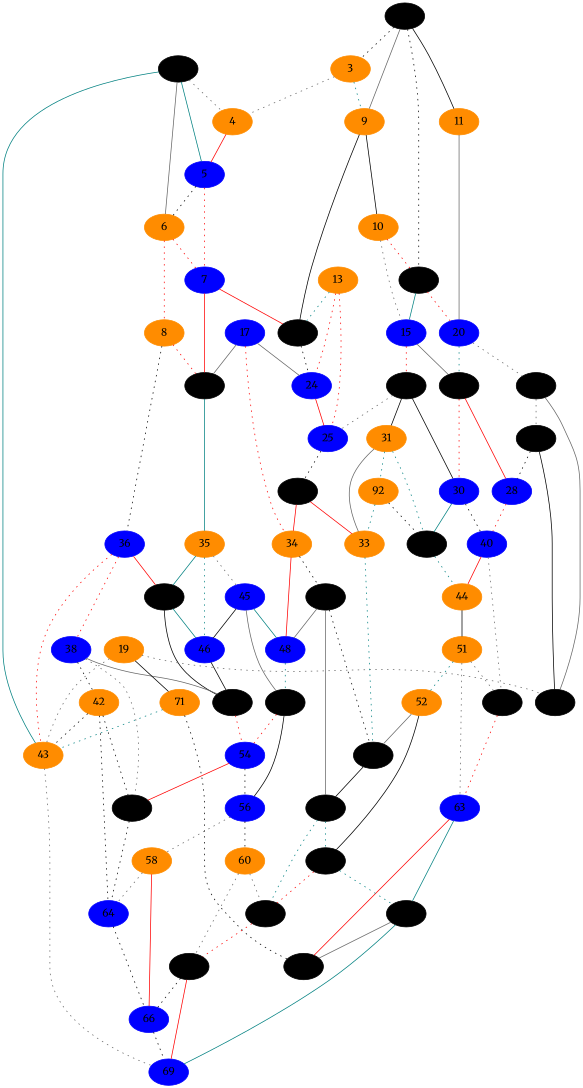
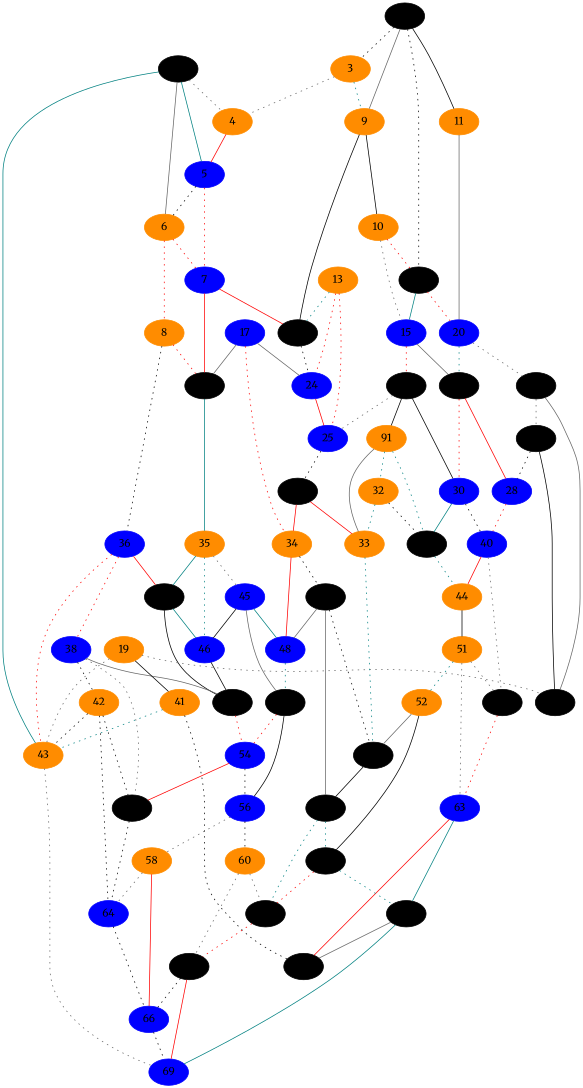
node "31": label "31" -> "91"
node "92": label "92" -> "32"
node "71": label "71" -> "41"
